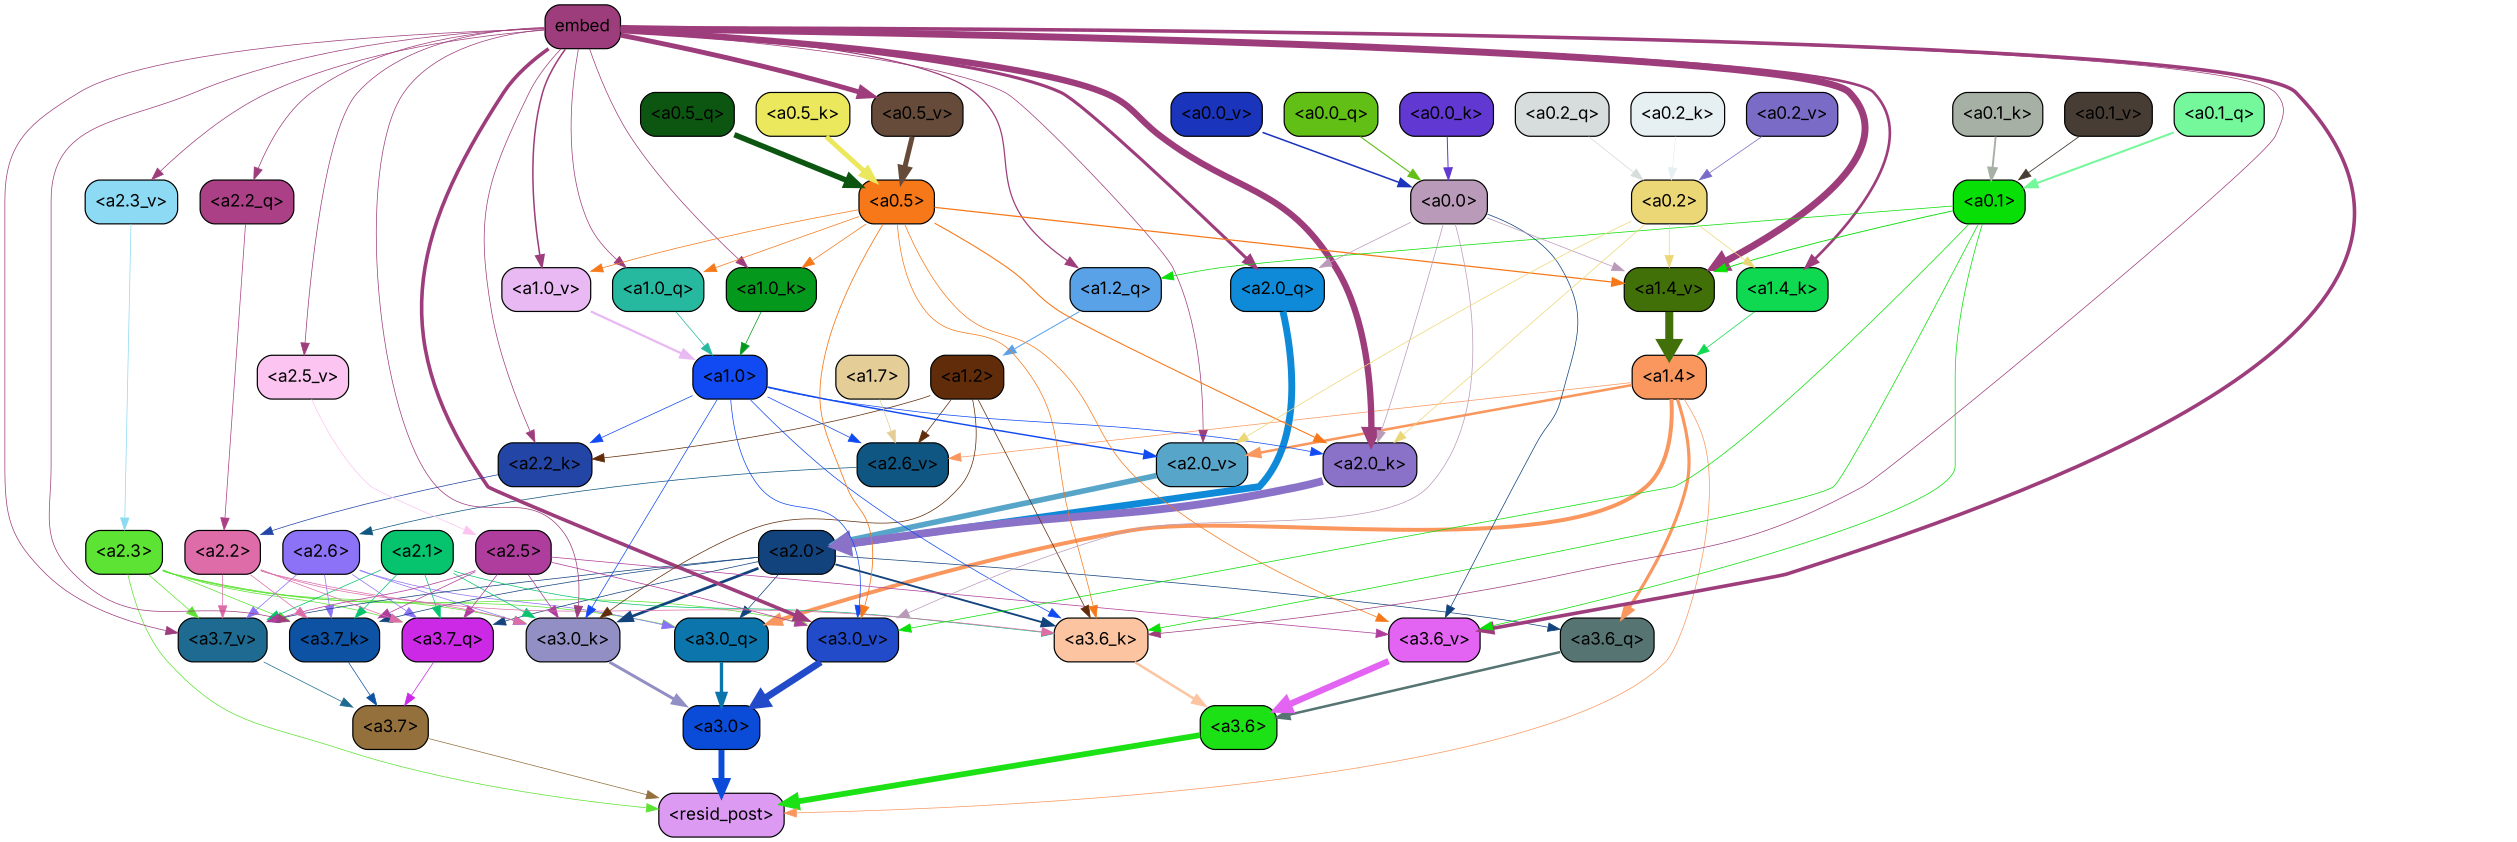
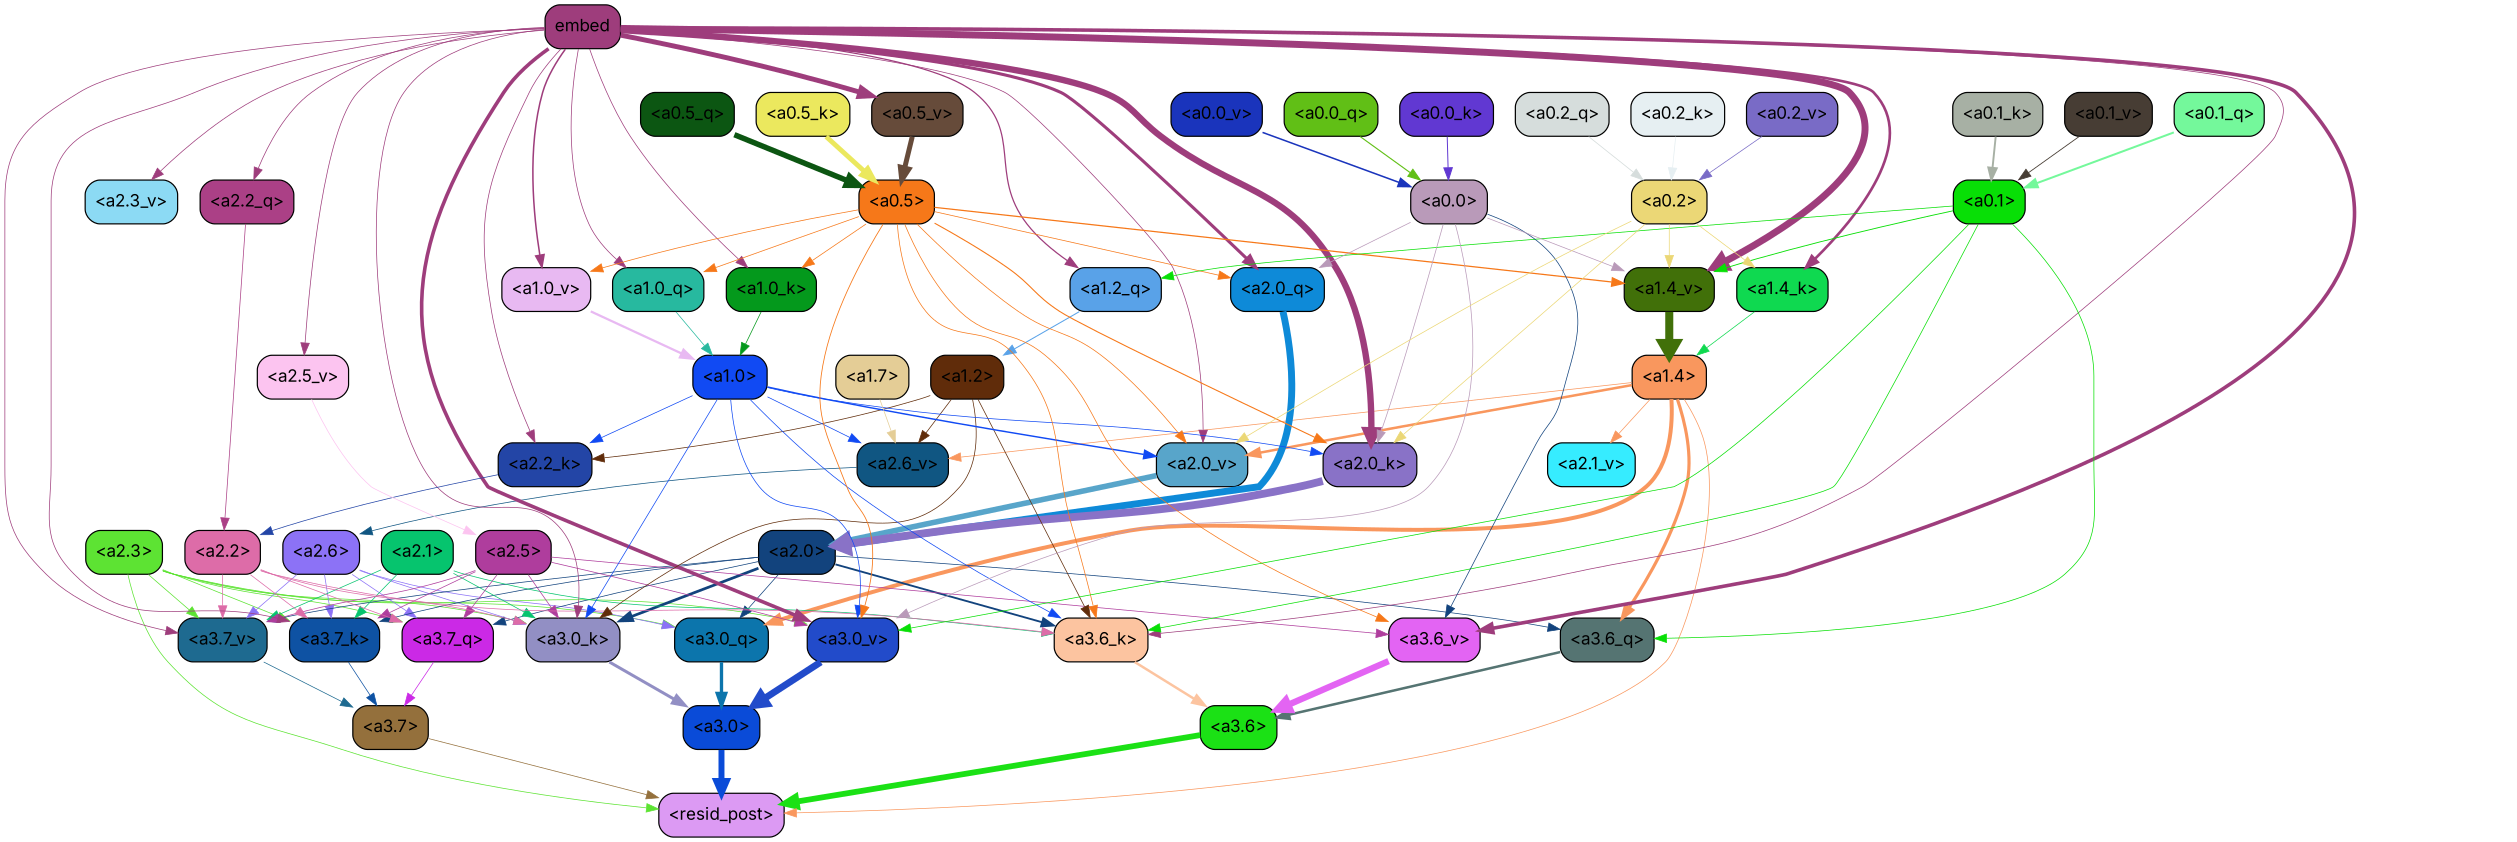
edge "<a0.5>" -> "<a2.0_q>": added
edge "<a0.5>" -> "<a2.0_v>": added
edge "<a2.3_v>" -> "<a2.3>": removed
node "<a2.1_v>": added
edge "<a0.1>" -> "<a3.6_v>": now "<a0.1>" -> "<a3.6_q>"
edge "<a2.1>" -> "<a3.7_q>": removed
